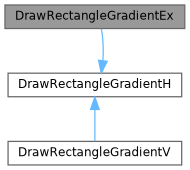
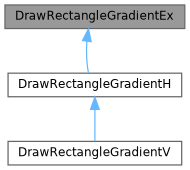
edge "DrawRectangleGradientEx" -> "DrawRectangleGradientH": reversed
